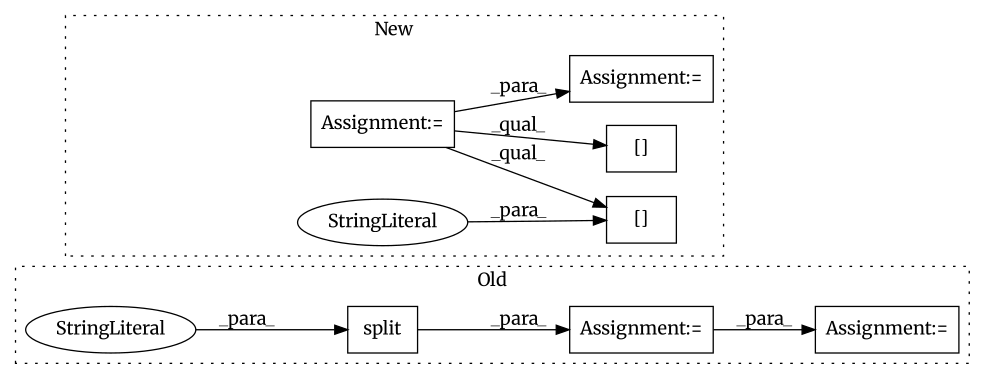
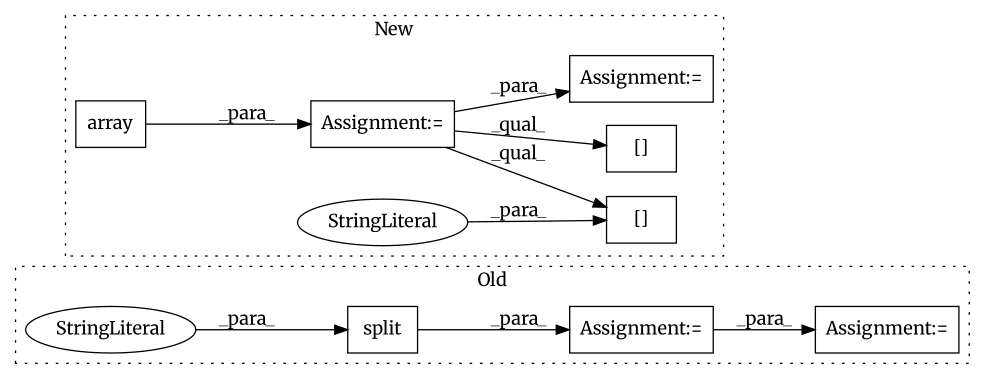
node "array": added
